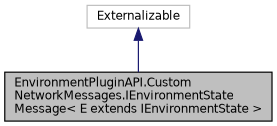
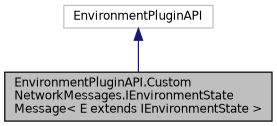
node "Externalizable": label "Externalizable" -> "EnvironmentPluginAPI"
